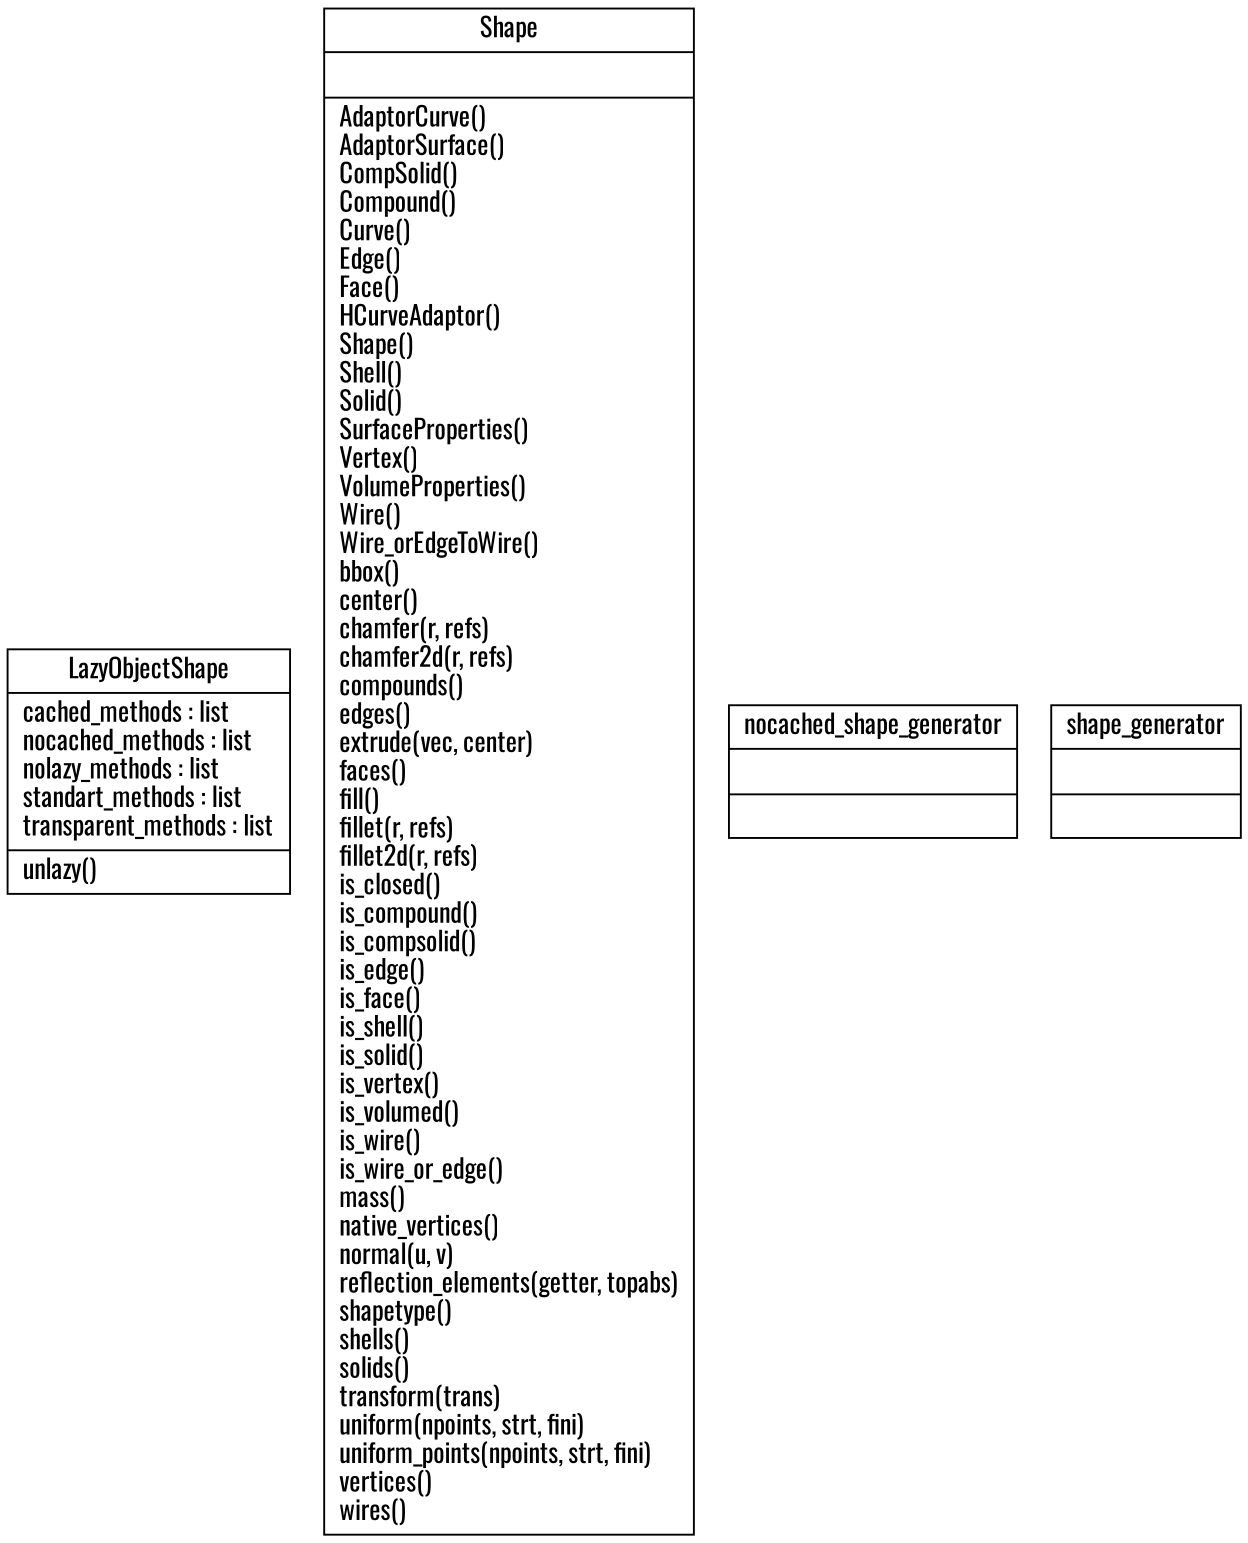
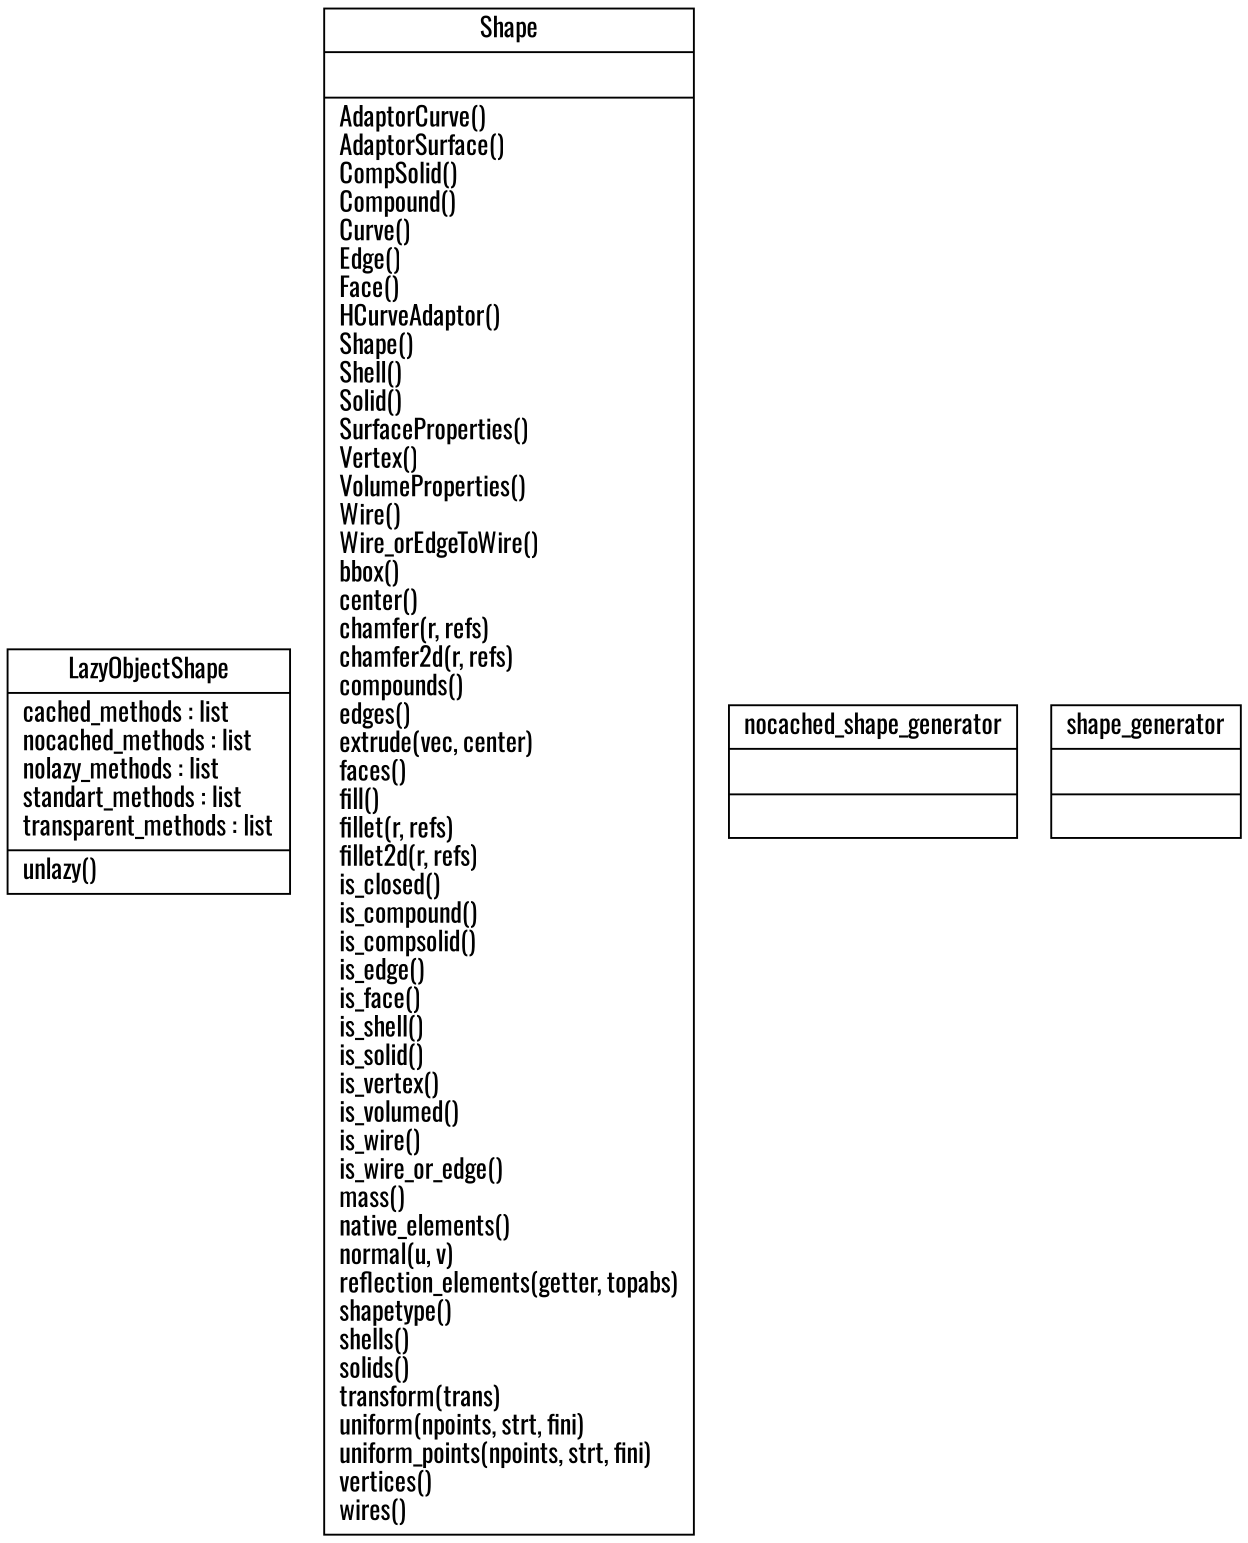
node "Shape": text "native_vertices()" -> "native_elements()"
